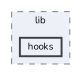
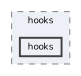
cluster "lib": label "lib" -> "hooks"
